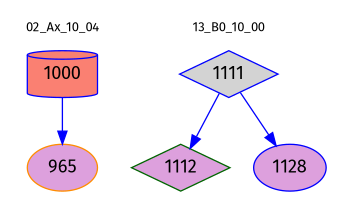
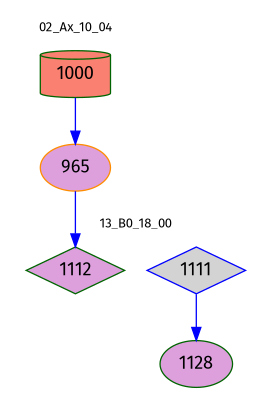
cluster "13_B0_10_00": label "13_B0_10_00" -> "13_B0_18_00"
node "1000": color blue -> darkgreen
edge "1111" -> "1112": now "965" -> "1112"
node "1128": color blue -> darkgreen
